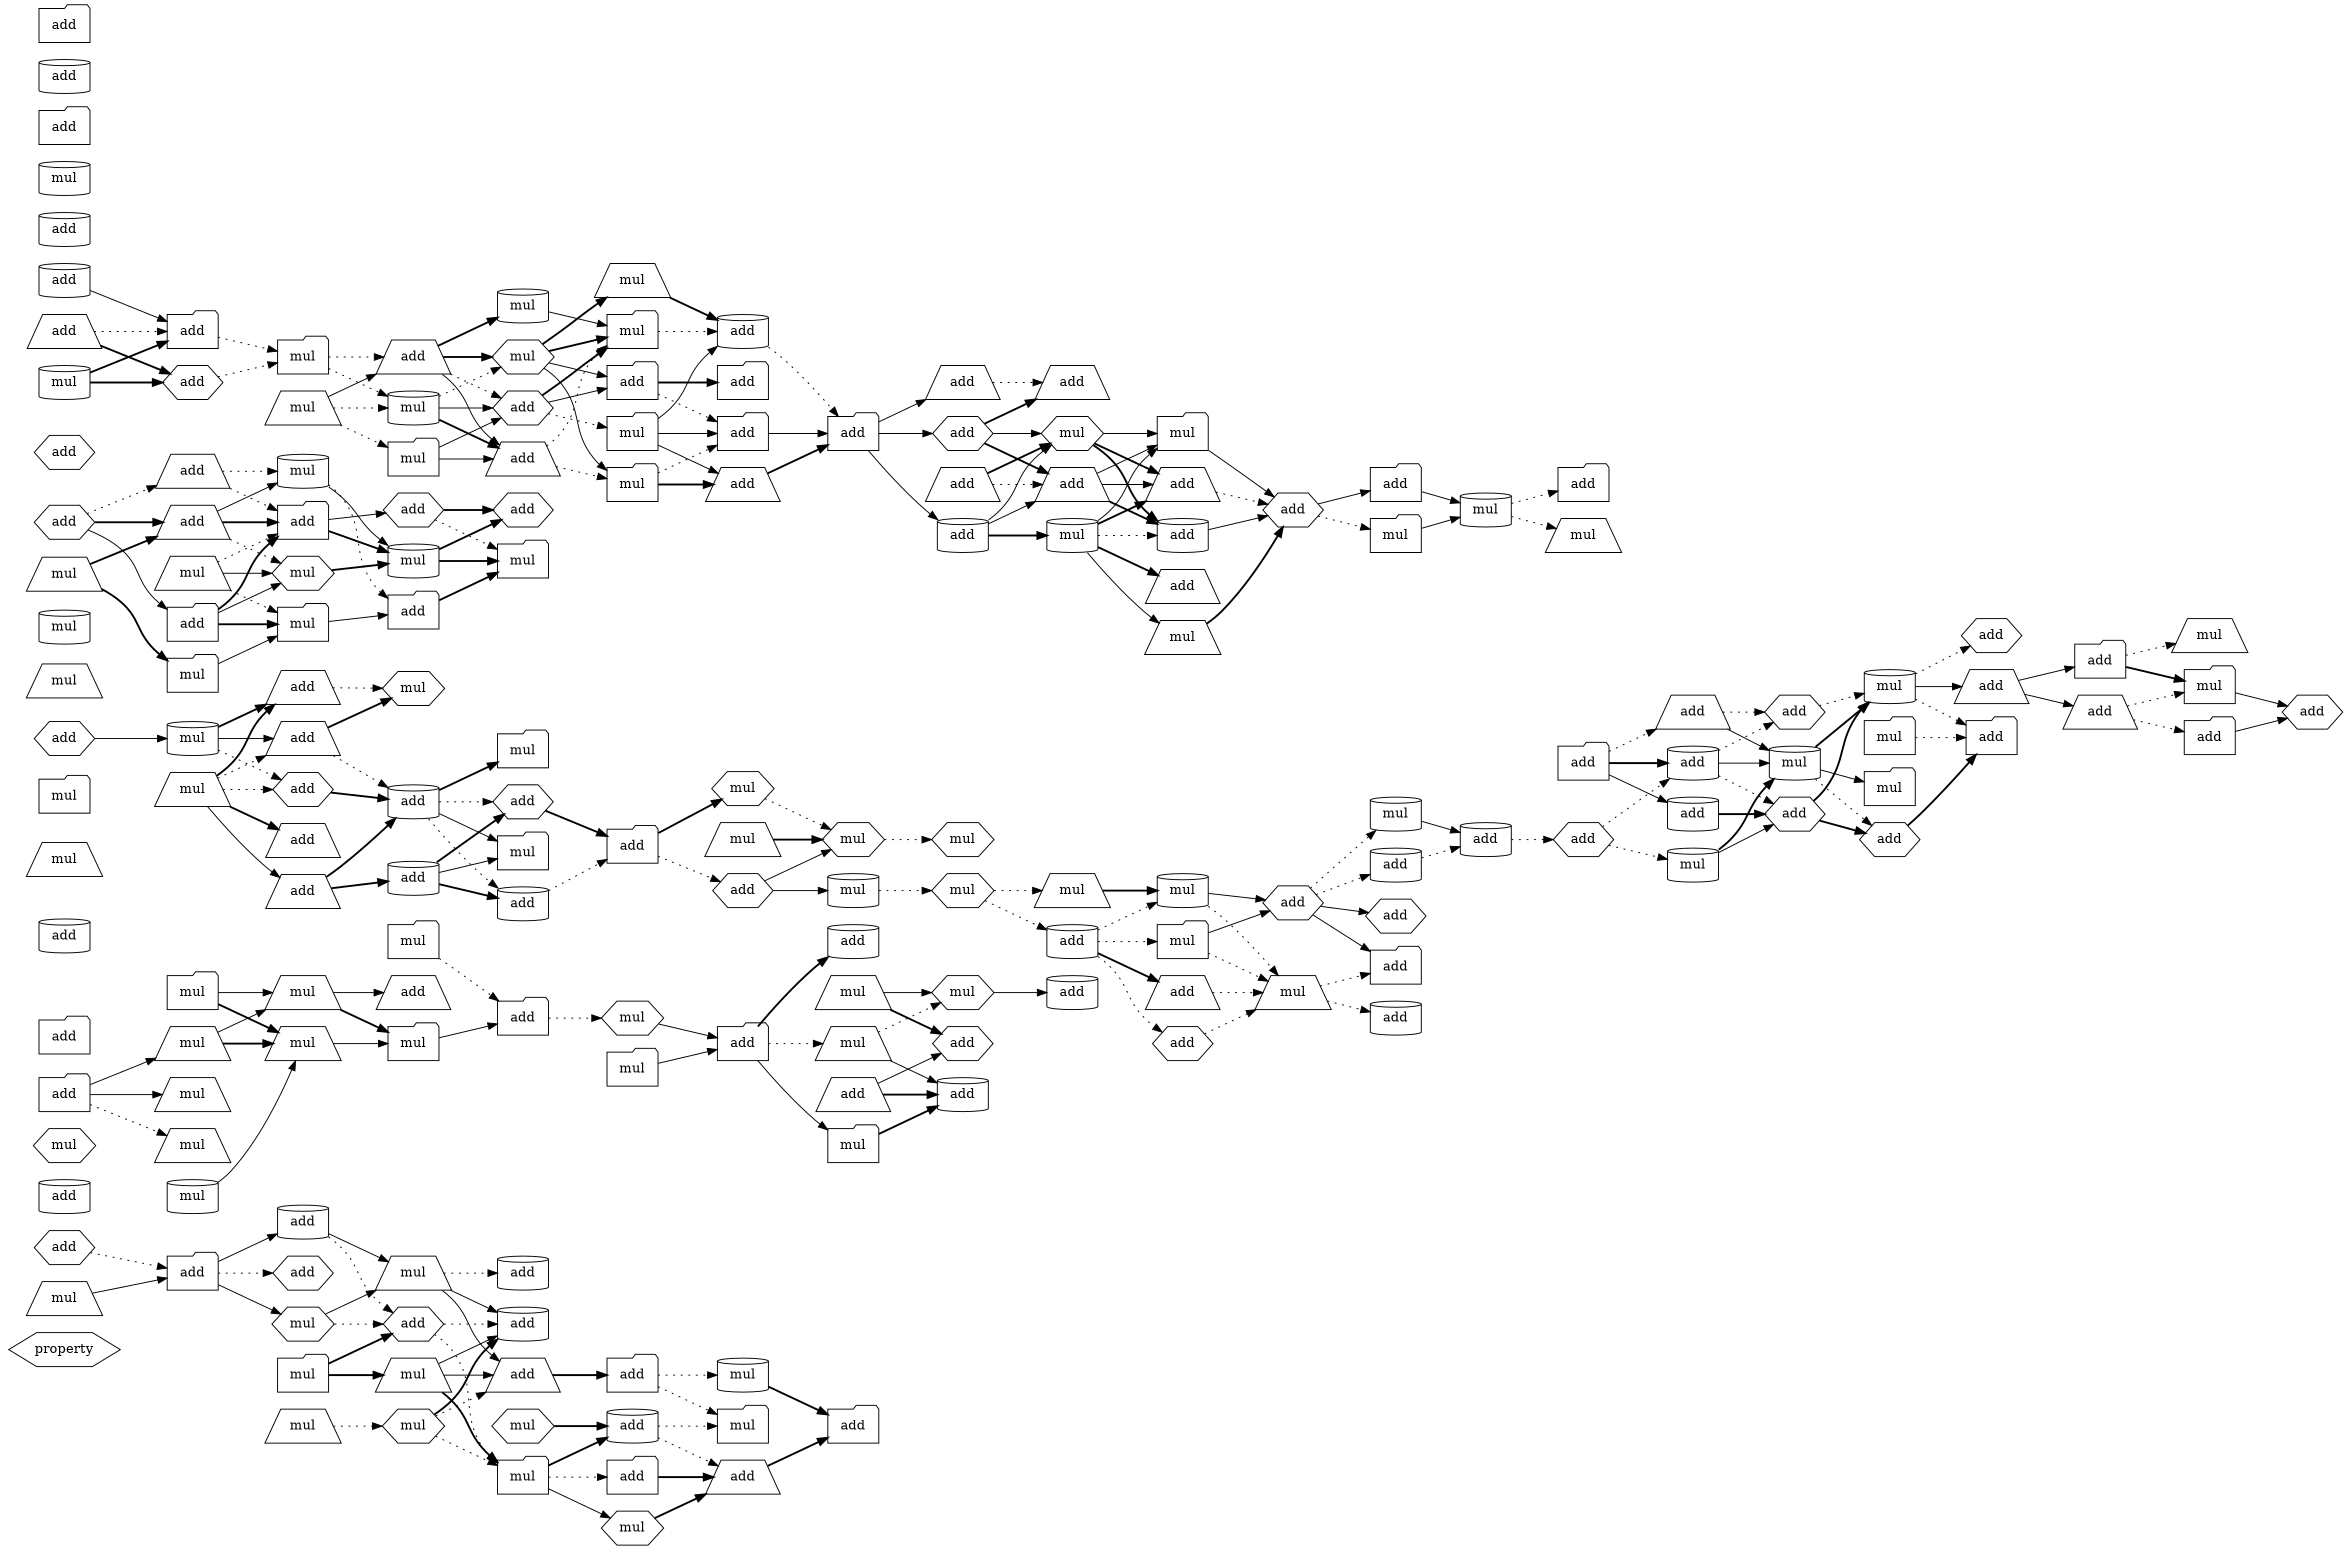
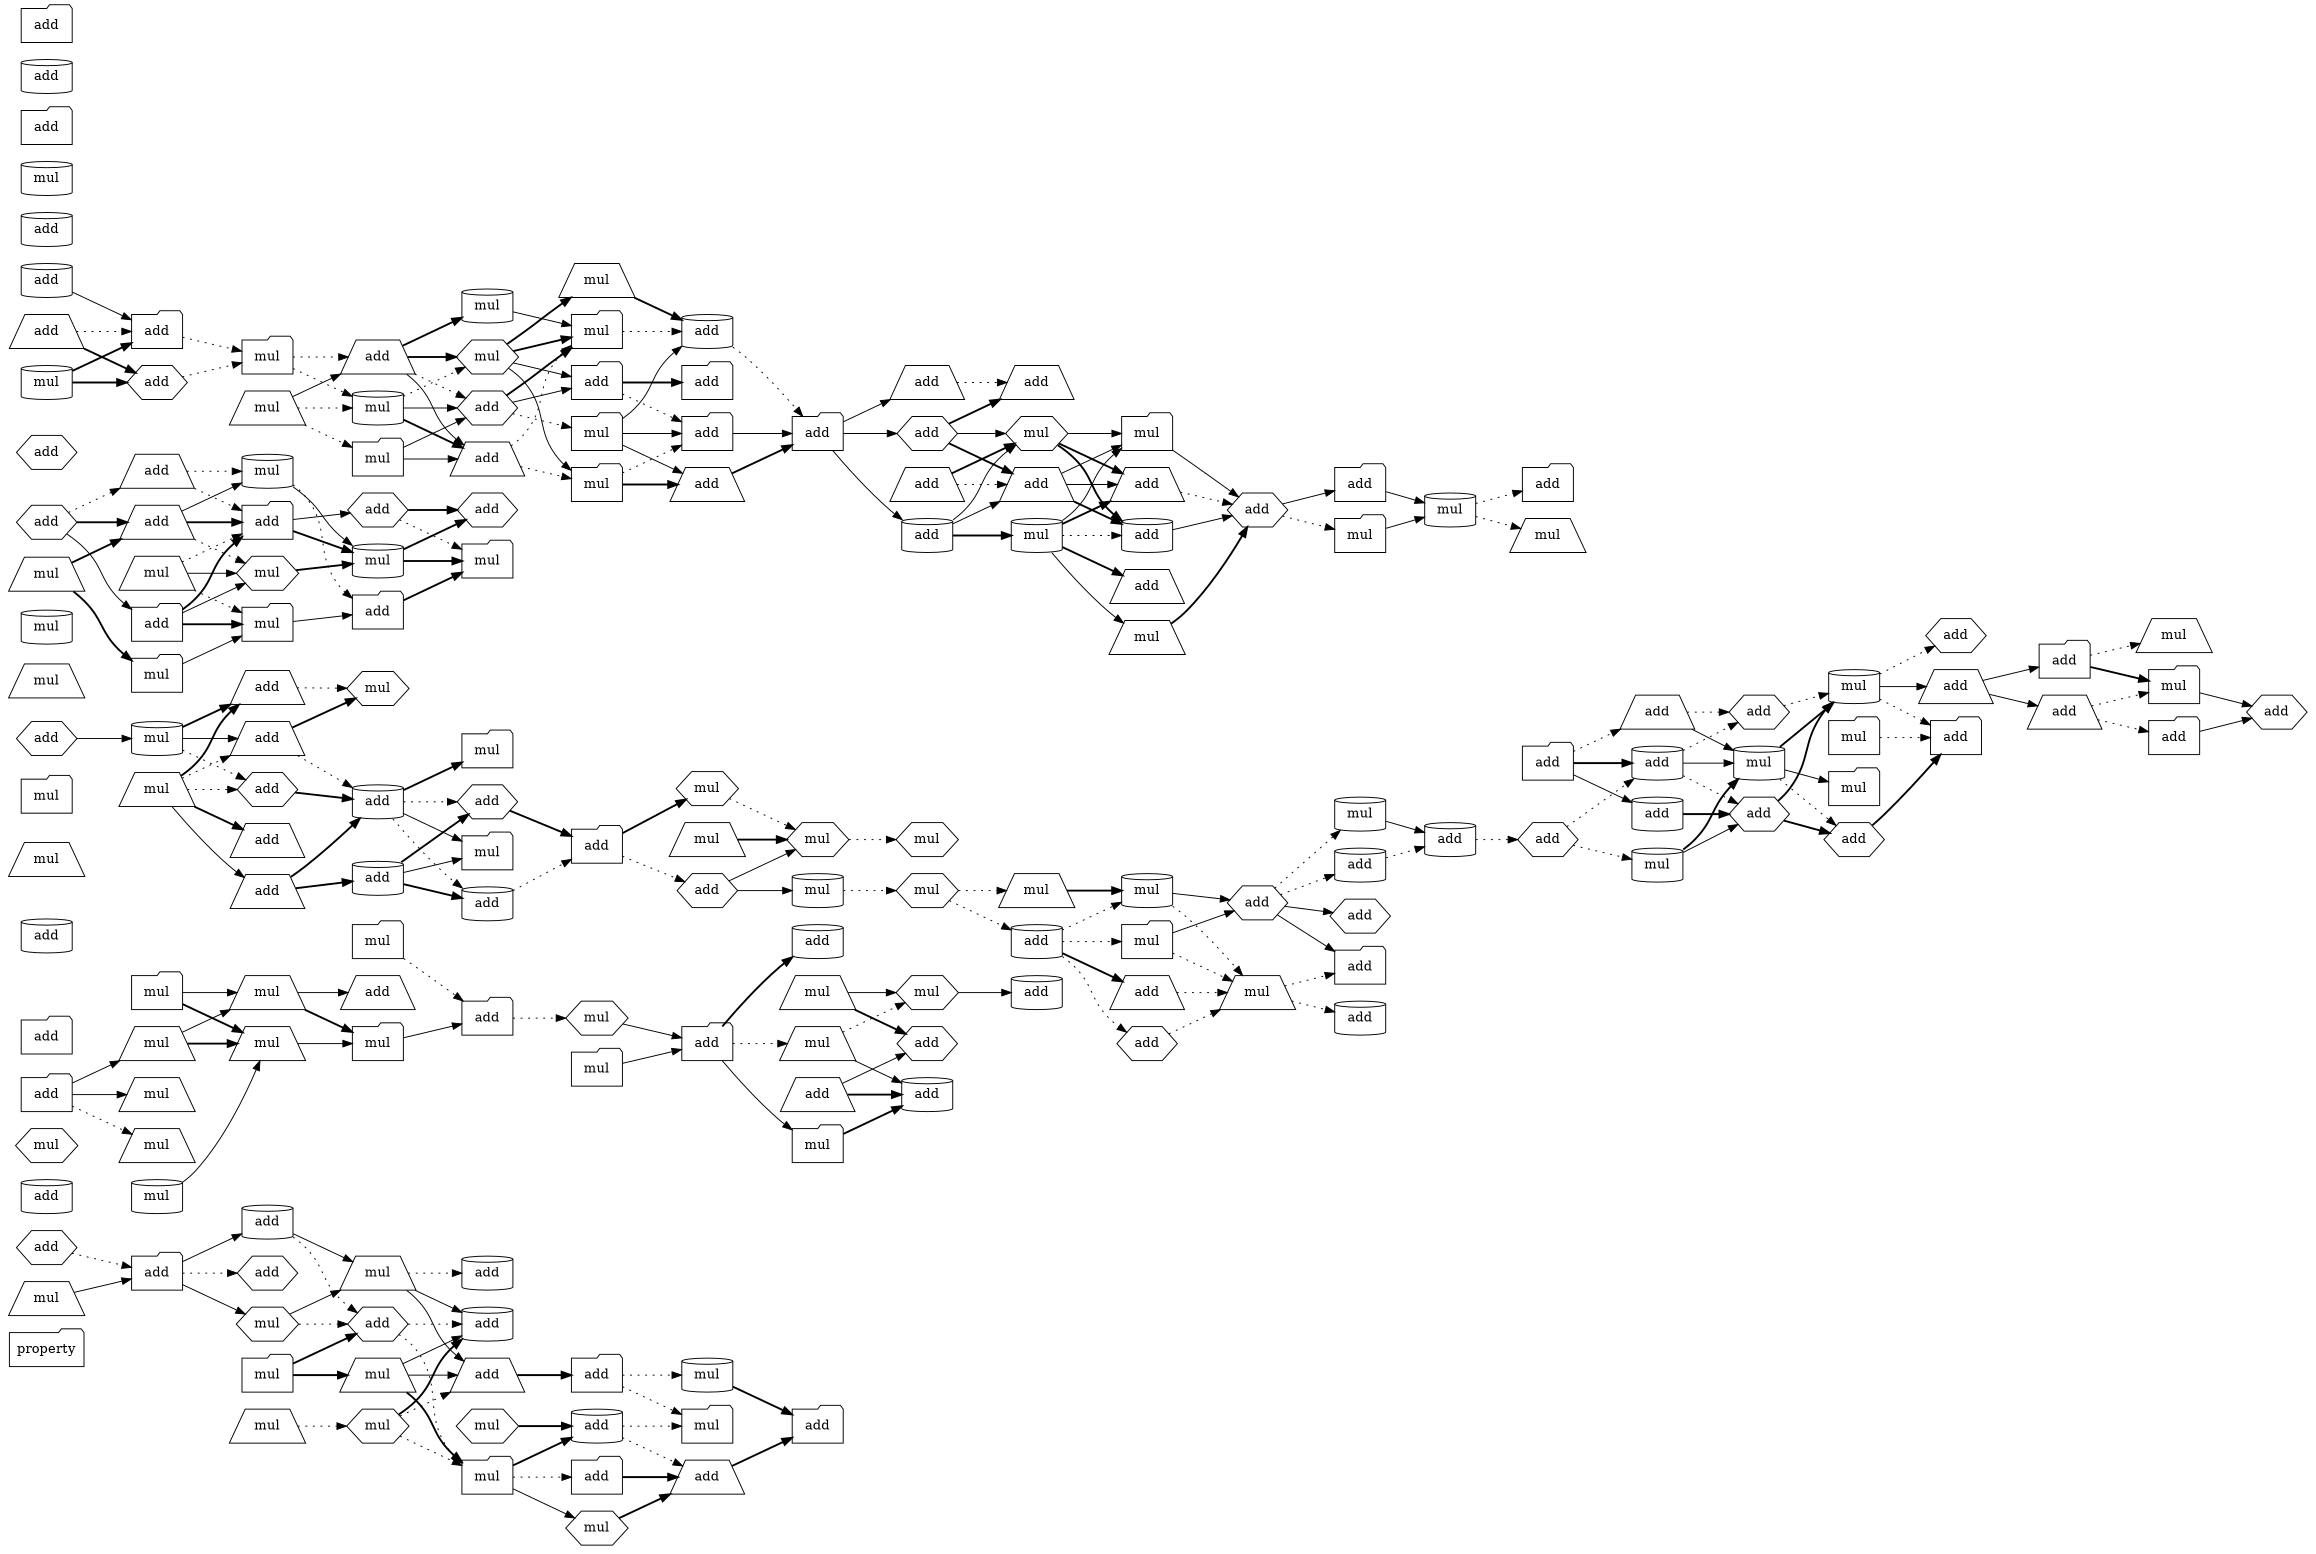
node "property": shape hexagon -> folder
